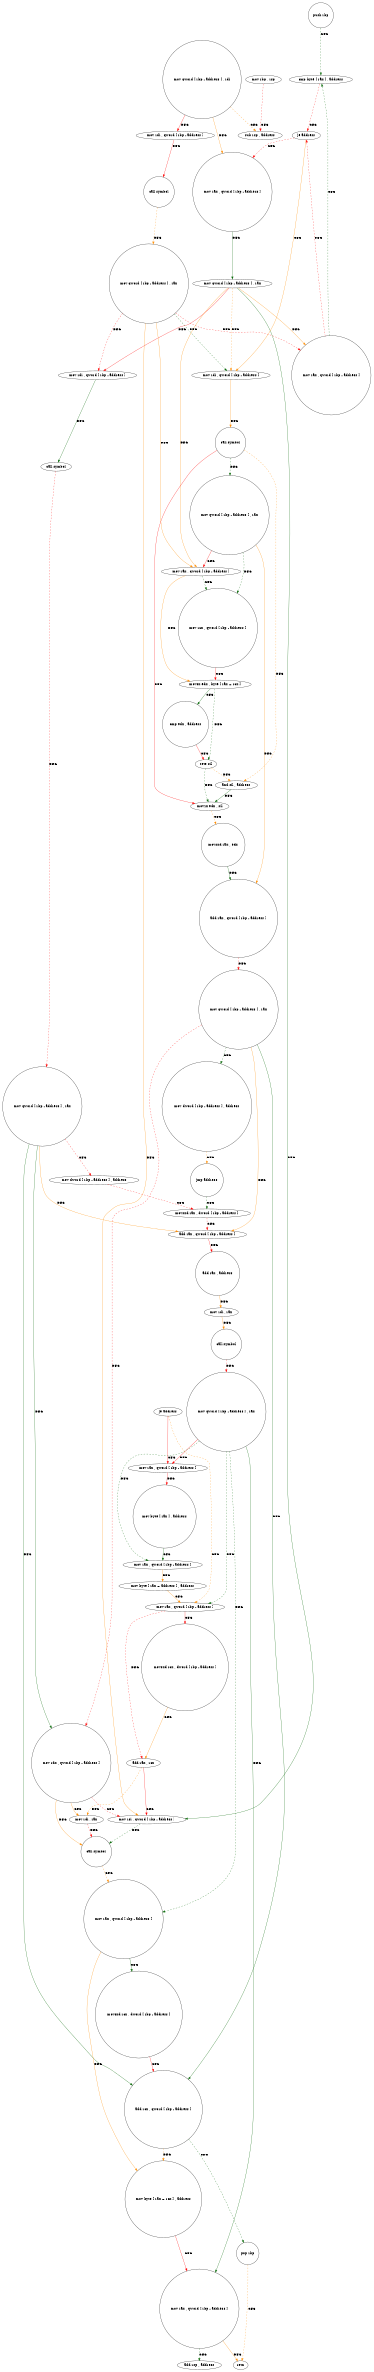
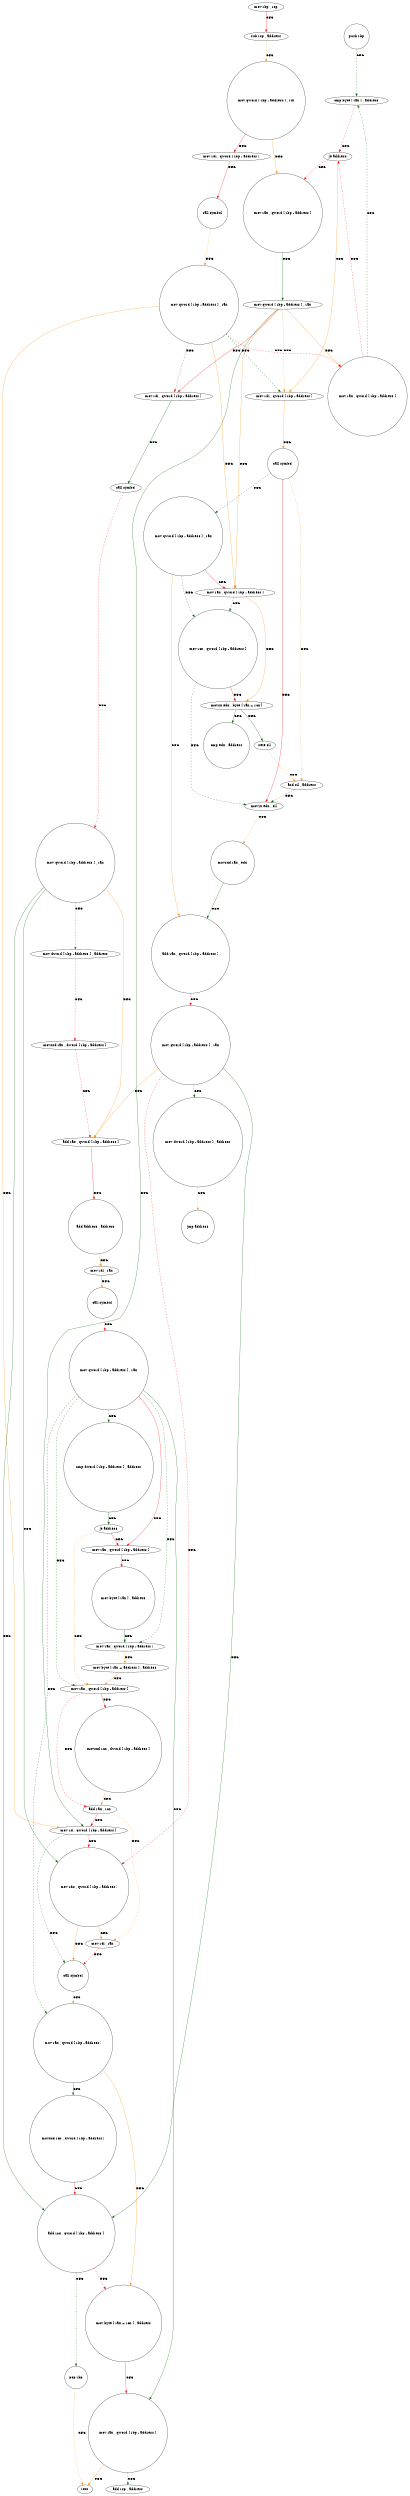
edge "mov rbp , rsp" -> "sub rsp , address": style dashed -> solid
edge "mov qword [ rbp - address ] , rdi" -> "sub rsp , address": reversed
edge "mov rcx , qword [ rbp - address ]" -> "movsx edx , byte [ rax + rcx ]": label "CFG" -> "DFG"
edge "movsx edx , byte [ rax + rcx ]" -> "sete sil": style dashed -> solid
edge "cmp edx , address" -> "sete sil": removed, label "CFG"
edge "sete sil" -> "and sil , address": label "DFG" -> "CFG"
edge "sete sil" -> "movzx edx , sil": now "mov rcx , qword [ rbp - address ]" -> "movzx edx , sil"
edge "and sil , address" -> "movzx edx , sil": style solid -> dashed
edge "jmp address" -> "movsxd rax , dword [ rbp - address ]": removed, label "CFG"
node "add rax , address": label "add rax , address" -> "add address , address"
node "cmp dword [ rbp - address ] , address": added
edge "mov rdx , qword [ rbp - address ]" -> "mov rsi , qword [ rbp - address ]": reversed
edge "add rcx , qword [ rbp - address ]" -> "mov byte [ rax + rcx ] , address": color darkorange -> red
